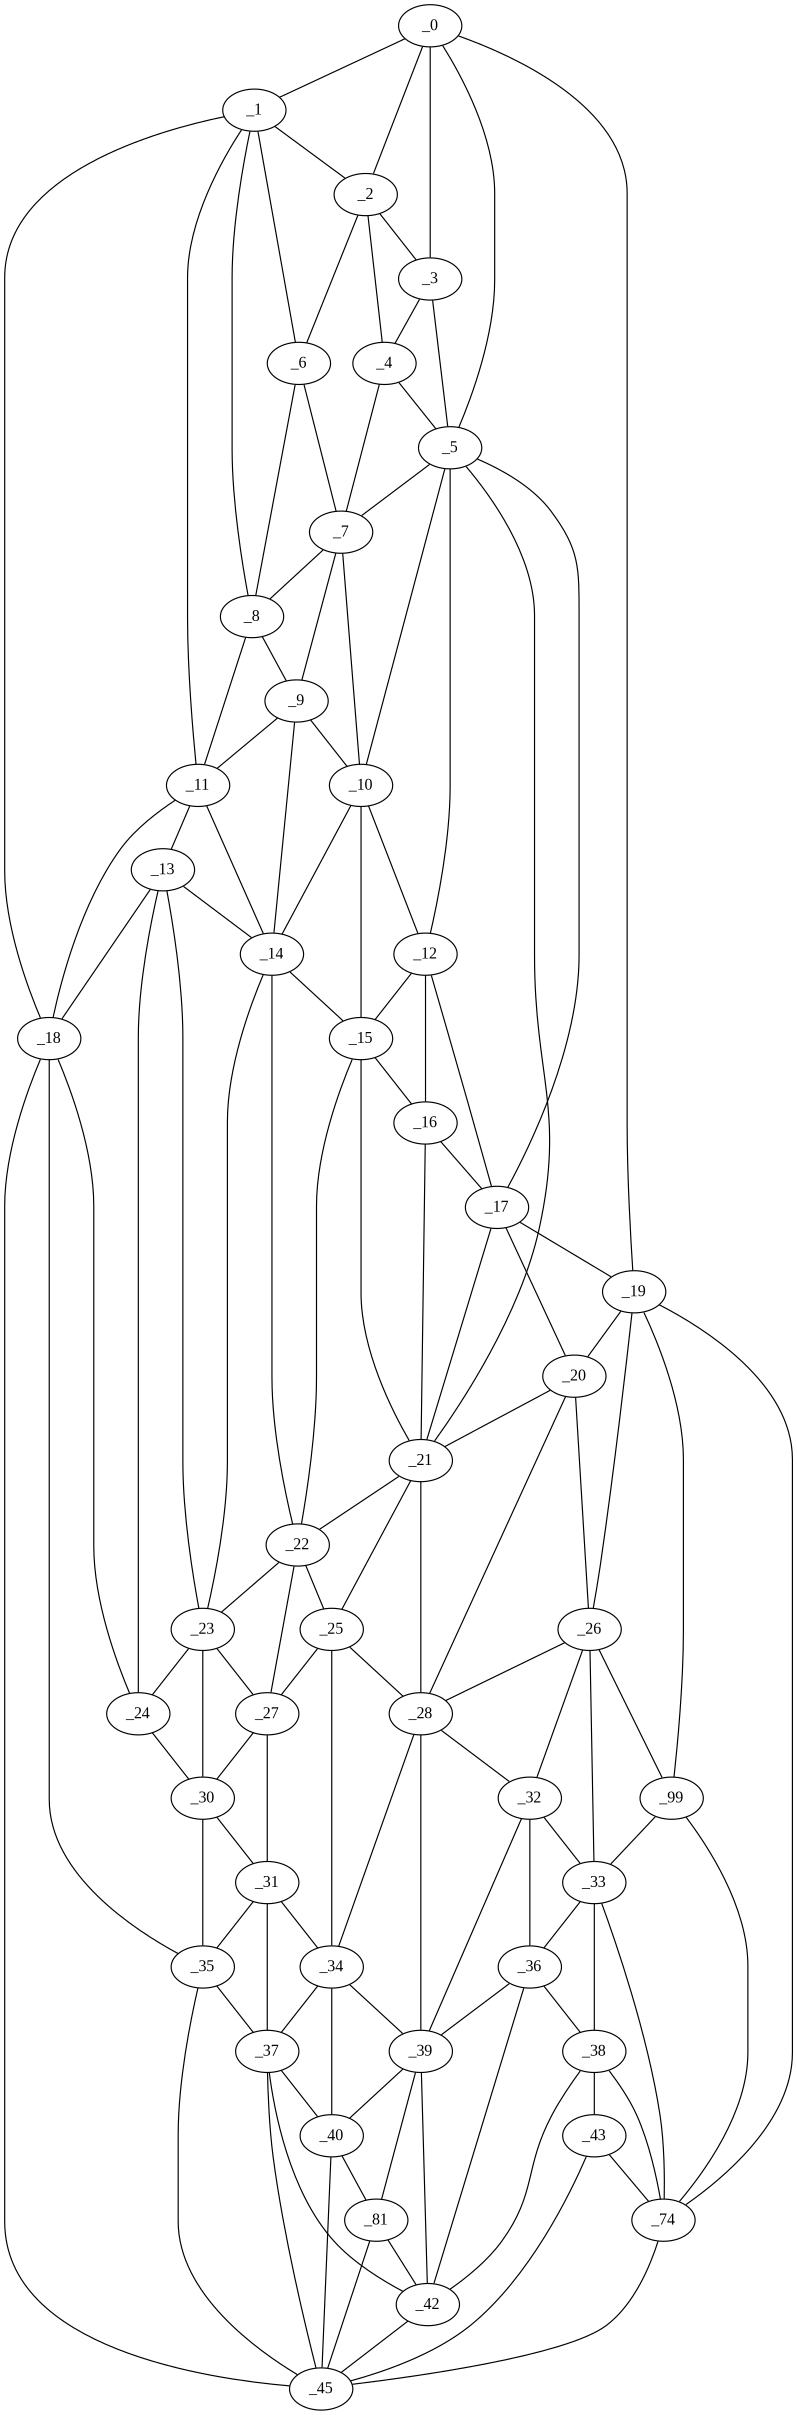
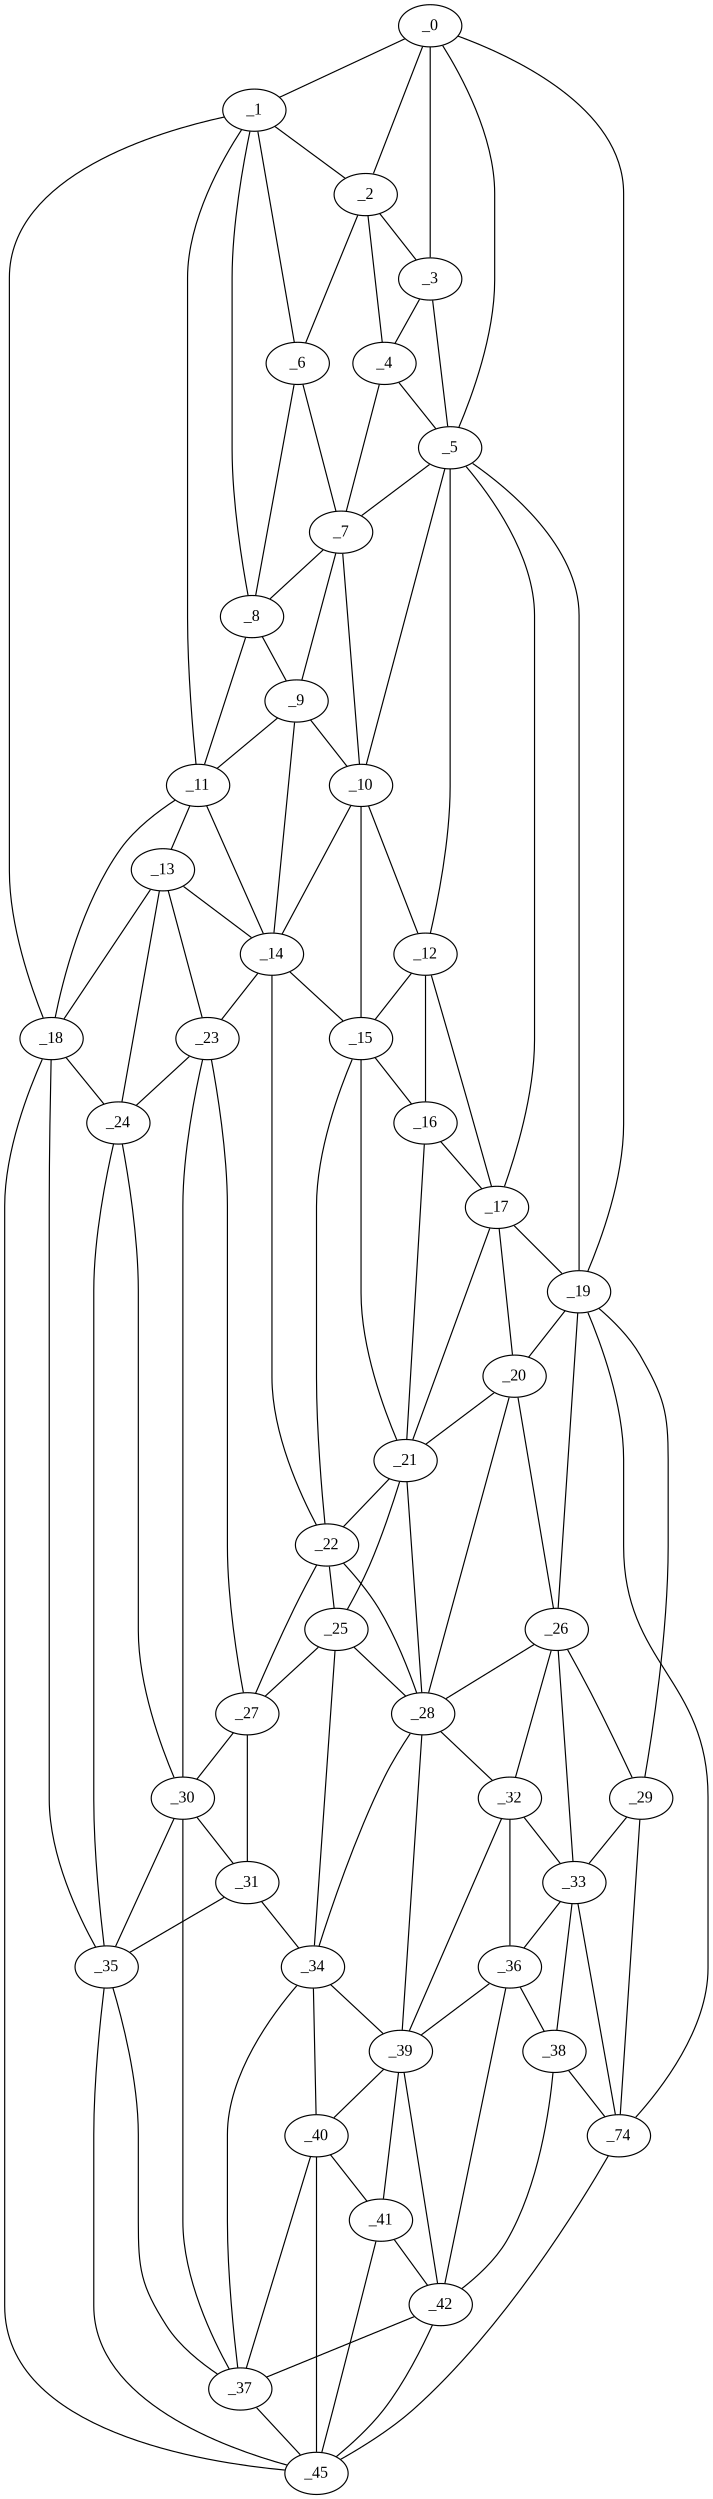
edge "_5" -- "_21": now "_5" -- "_19"
edge "_24" -- "_35": added
edge "_22" -- "_23": now "_22" -- "_28"
node "_99": label "_99" -> "_29"
edge "_31" -- "_37": now "_30" -- "_37"
node "_43": removed
node "_81": label "_81" -> "_41"
